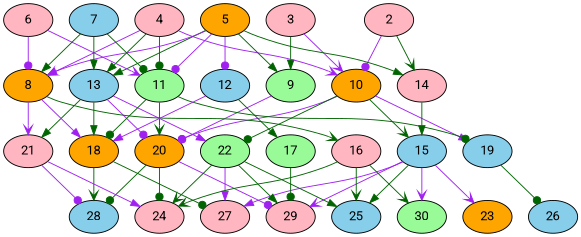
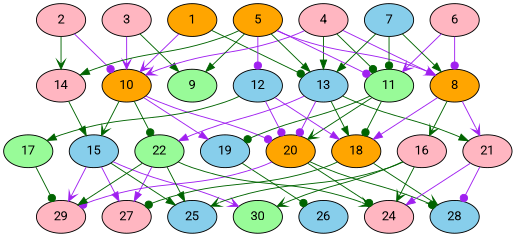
node "1": added
edge "9" -> "20": now "12" -> "20"
node "23": removed
